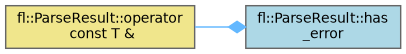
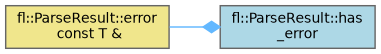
node "fl::ParseResult::operator const T &": label "fl::ParseResult::operator const T &" -> "fl::ParseResult::error const T &"
